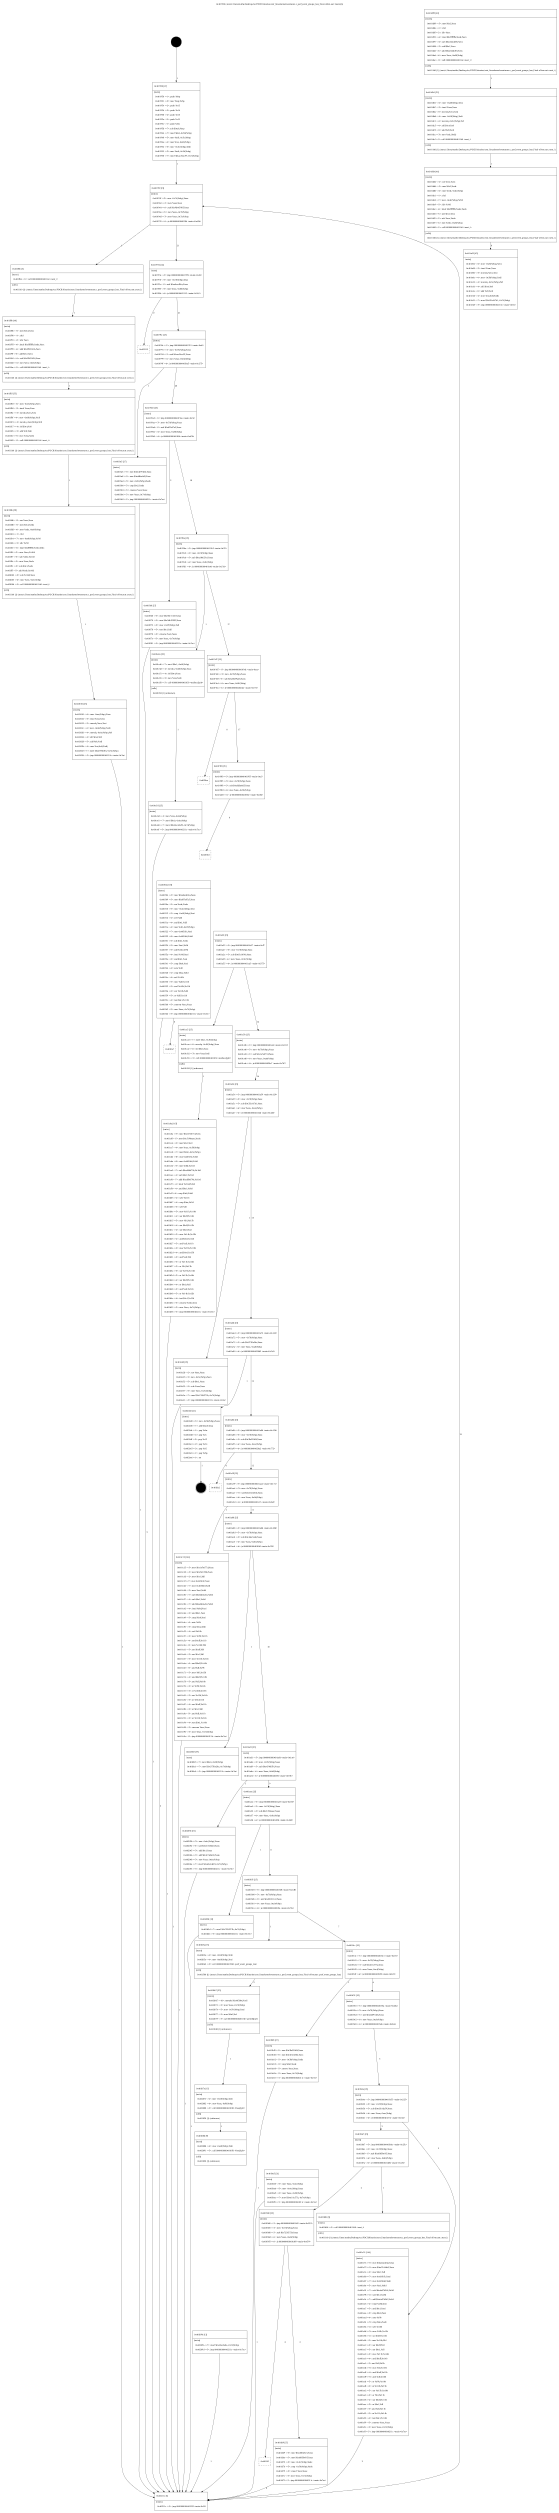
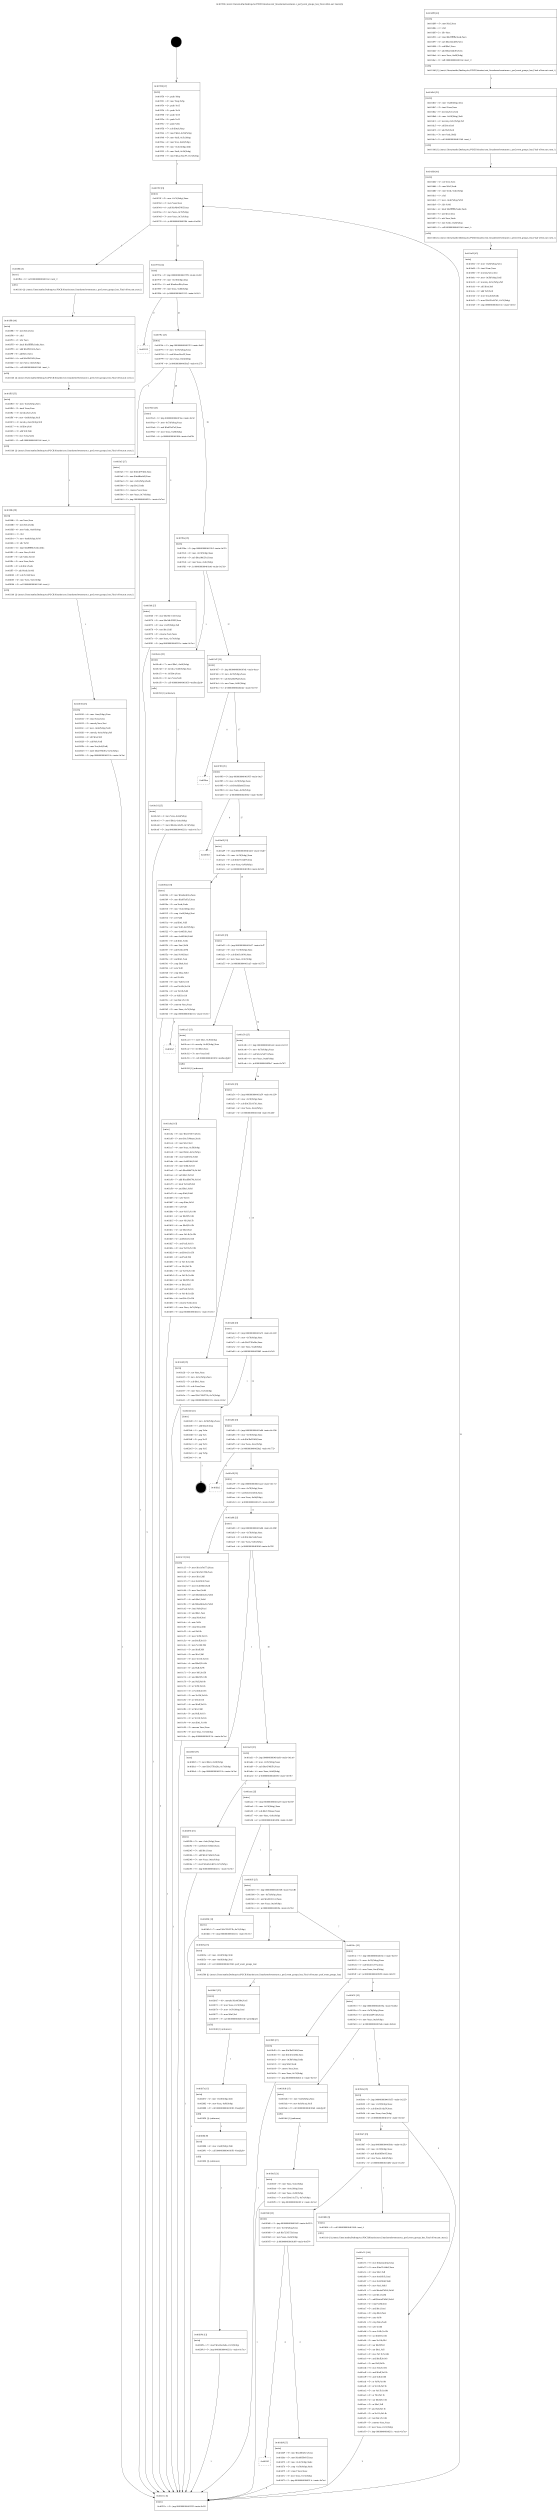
edge "0x4019a5 [25]" -> "0x4019be [25]": now "0x40198c [25]" -> "0x4019be [25]"
node "0x401a09 [25]": added
node "0x401bd6 [13]": added
edge "0x40208d [9]" -> "0x402096 [12]": added, label "1"
